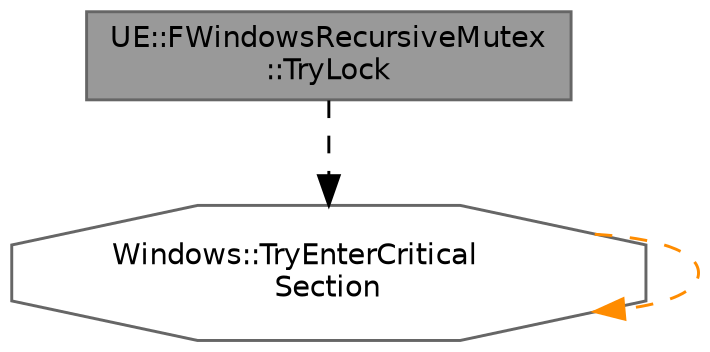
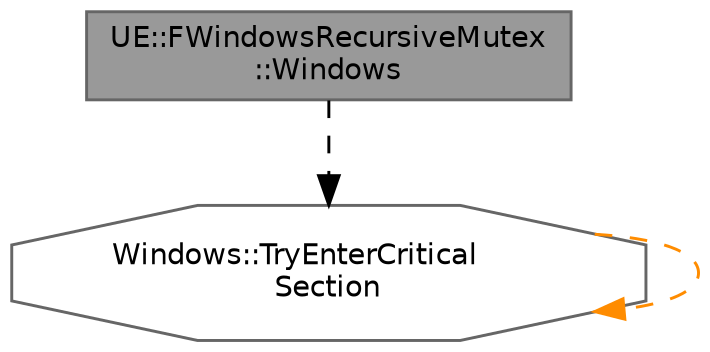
node "UE::FWindowsRecursiveMutex ::TryLock": label "UE::FWindowsRecursiveMutex ::TryLock" -> "UE::FWindowsRecursiveMutex ::Windows"
